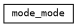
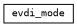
node "mode_mode": label "mode_mode" -> "evdi_mode"
